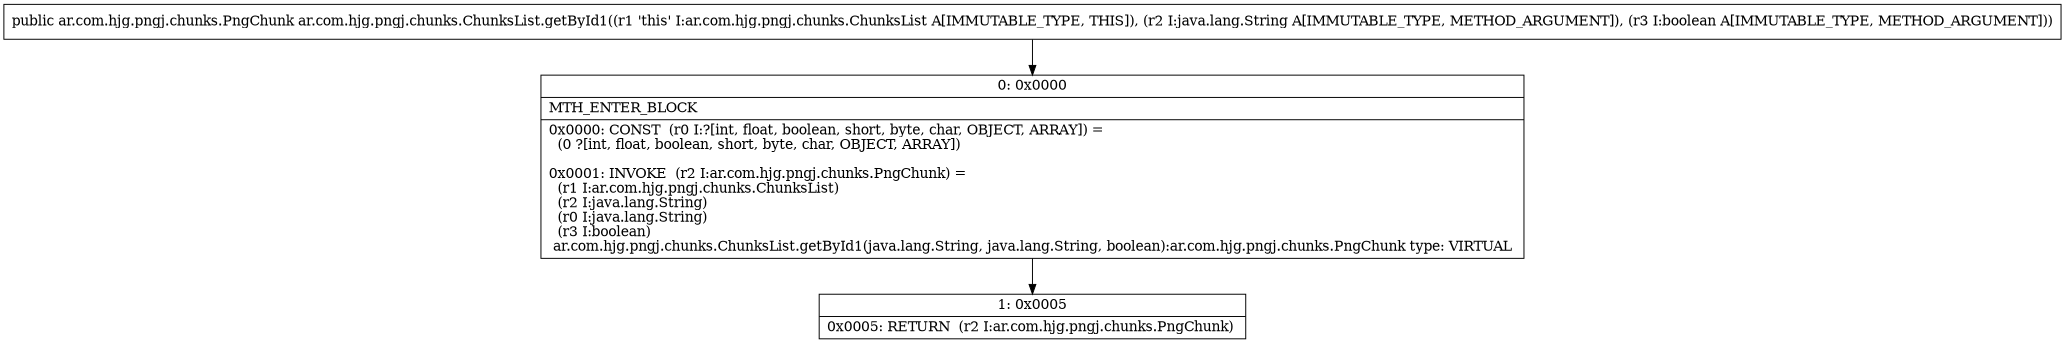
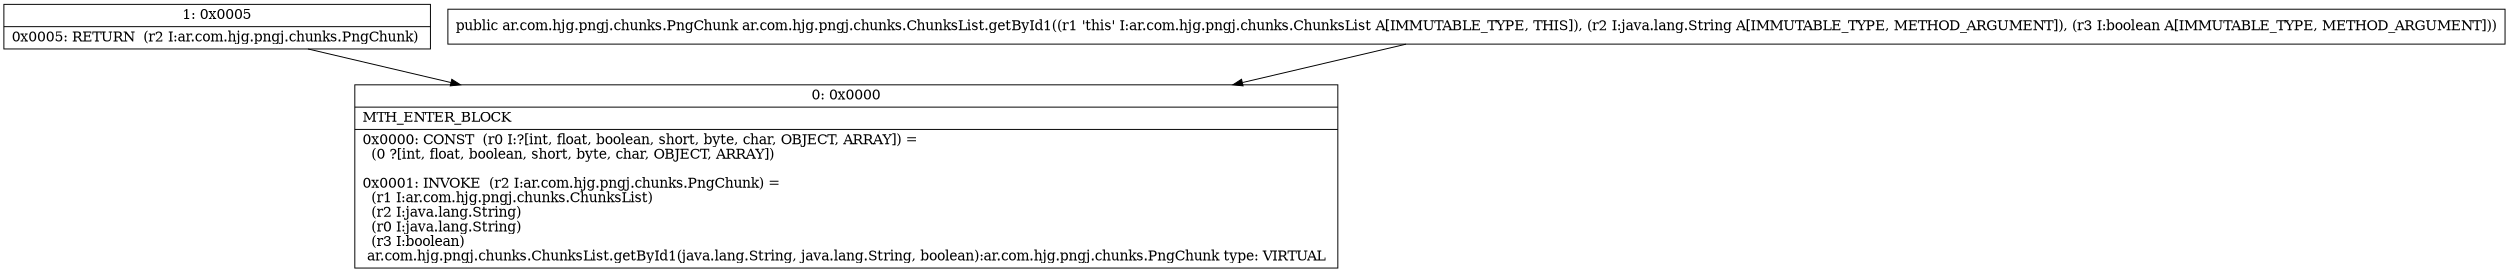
edge "0: 0x0000" -> "1: 0x0005": reversed
